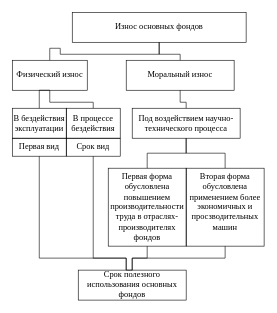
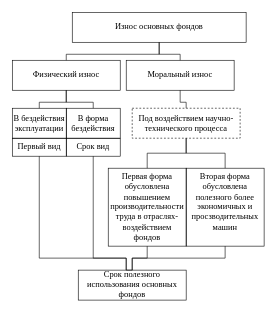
node "Физический износ": size 75x30 -> 108x30
node "В процессе бездействия": label "В процессе бездействия" -> "В форма бездействия"
node "Под воздействием научно-технического процесса": style solid -> dashed
node "Первая вид": label "Первая вид" -> "Первый вид"
node "Вторая форма обусловлена применением более экономичных и просзводительных машин": label "Вторая форма обусловлена применением более экономичных и просзводительных машин" -> "Вторая форма обусловлена полезного более экономичных и просзводительных машин"
node "Первая форма обусловлена повышением производительности труда в отраслях-производителях фондов": label "Первая форма обусловлена повышением производительности труда в отраслях-производителях фондов" -> "Первая форма обусловлена повышением производительности труда в отраслях-воздействием фондов"
